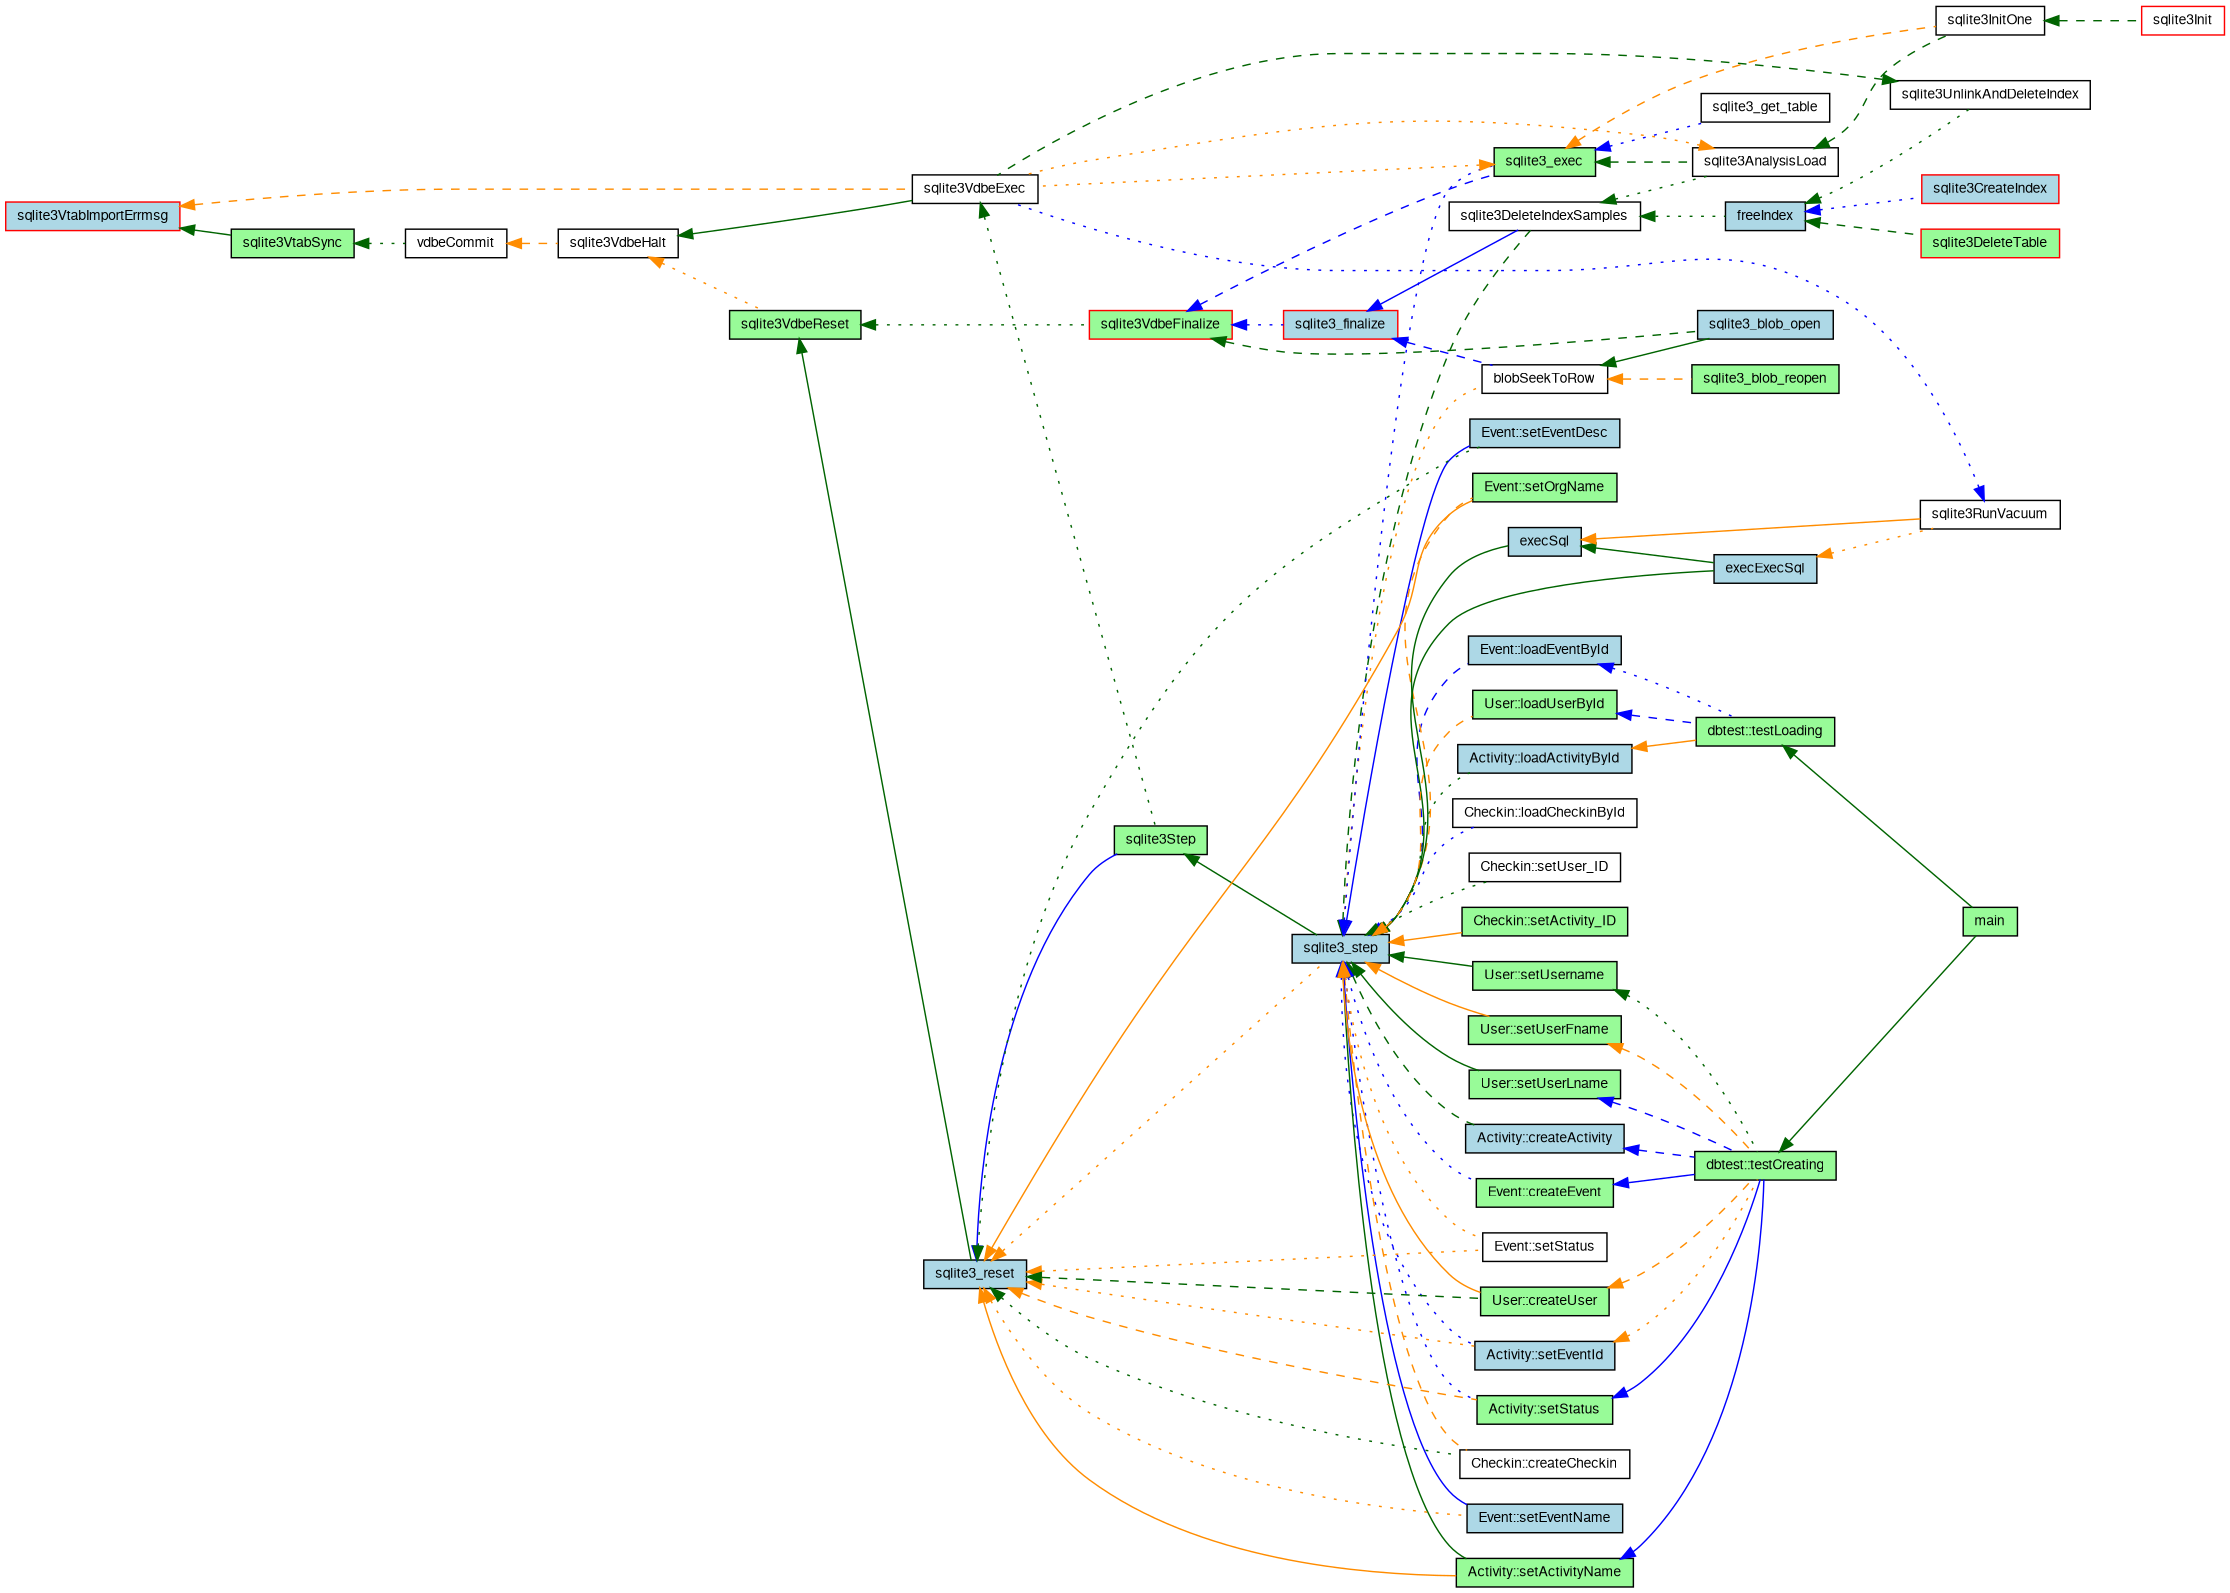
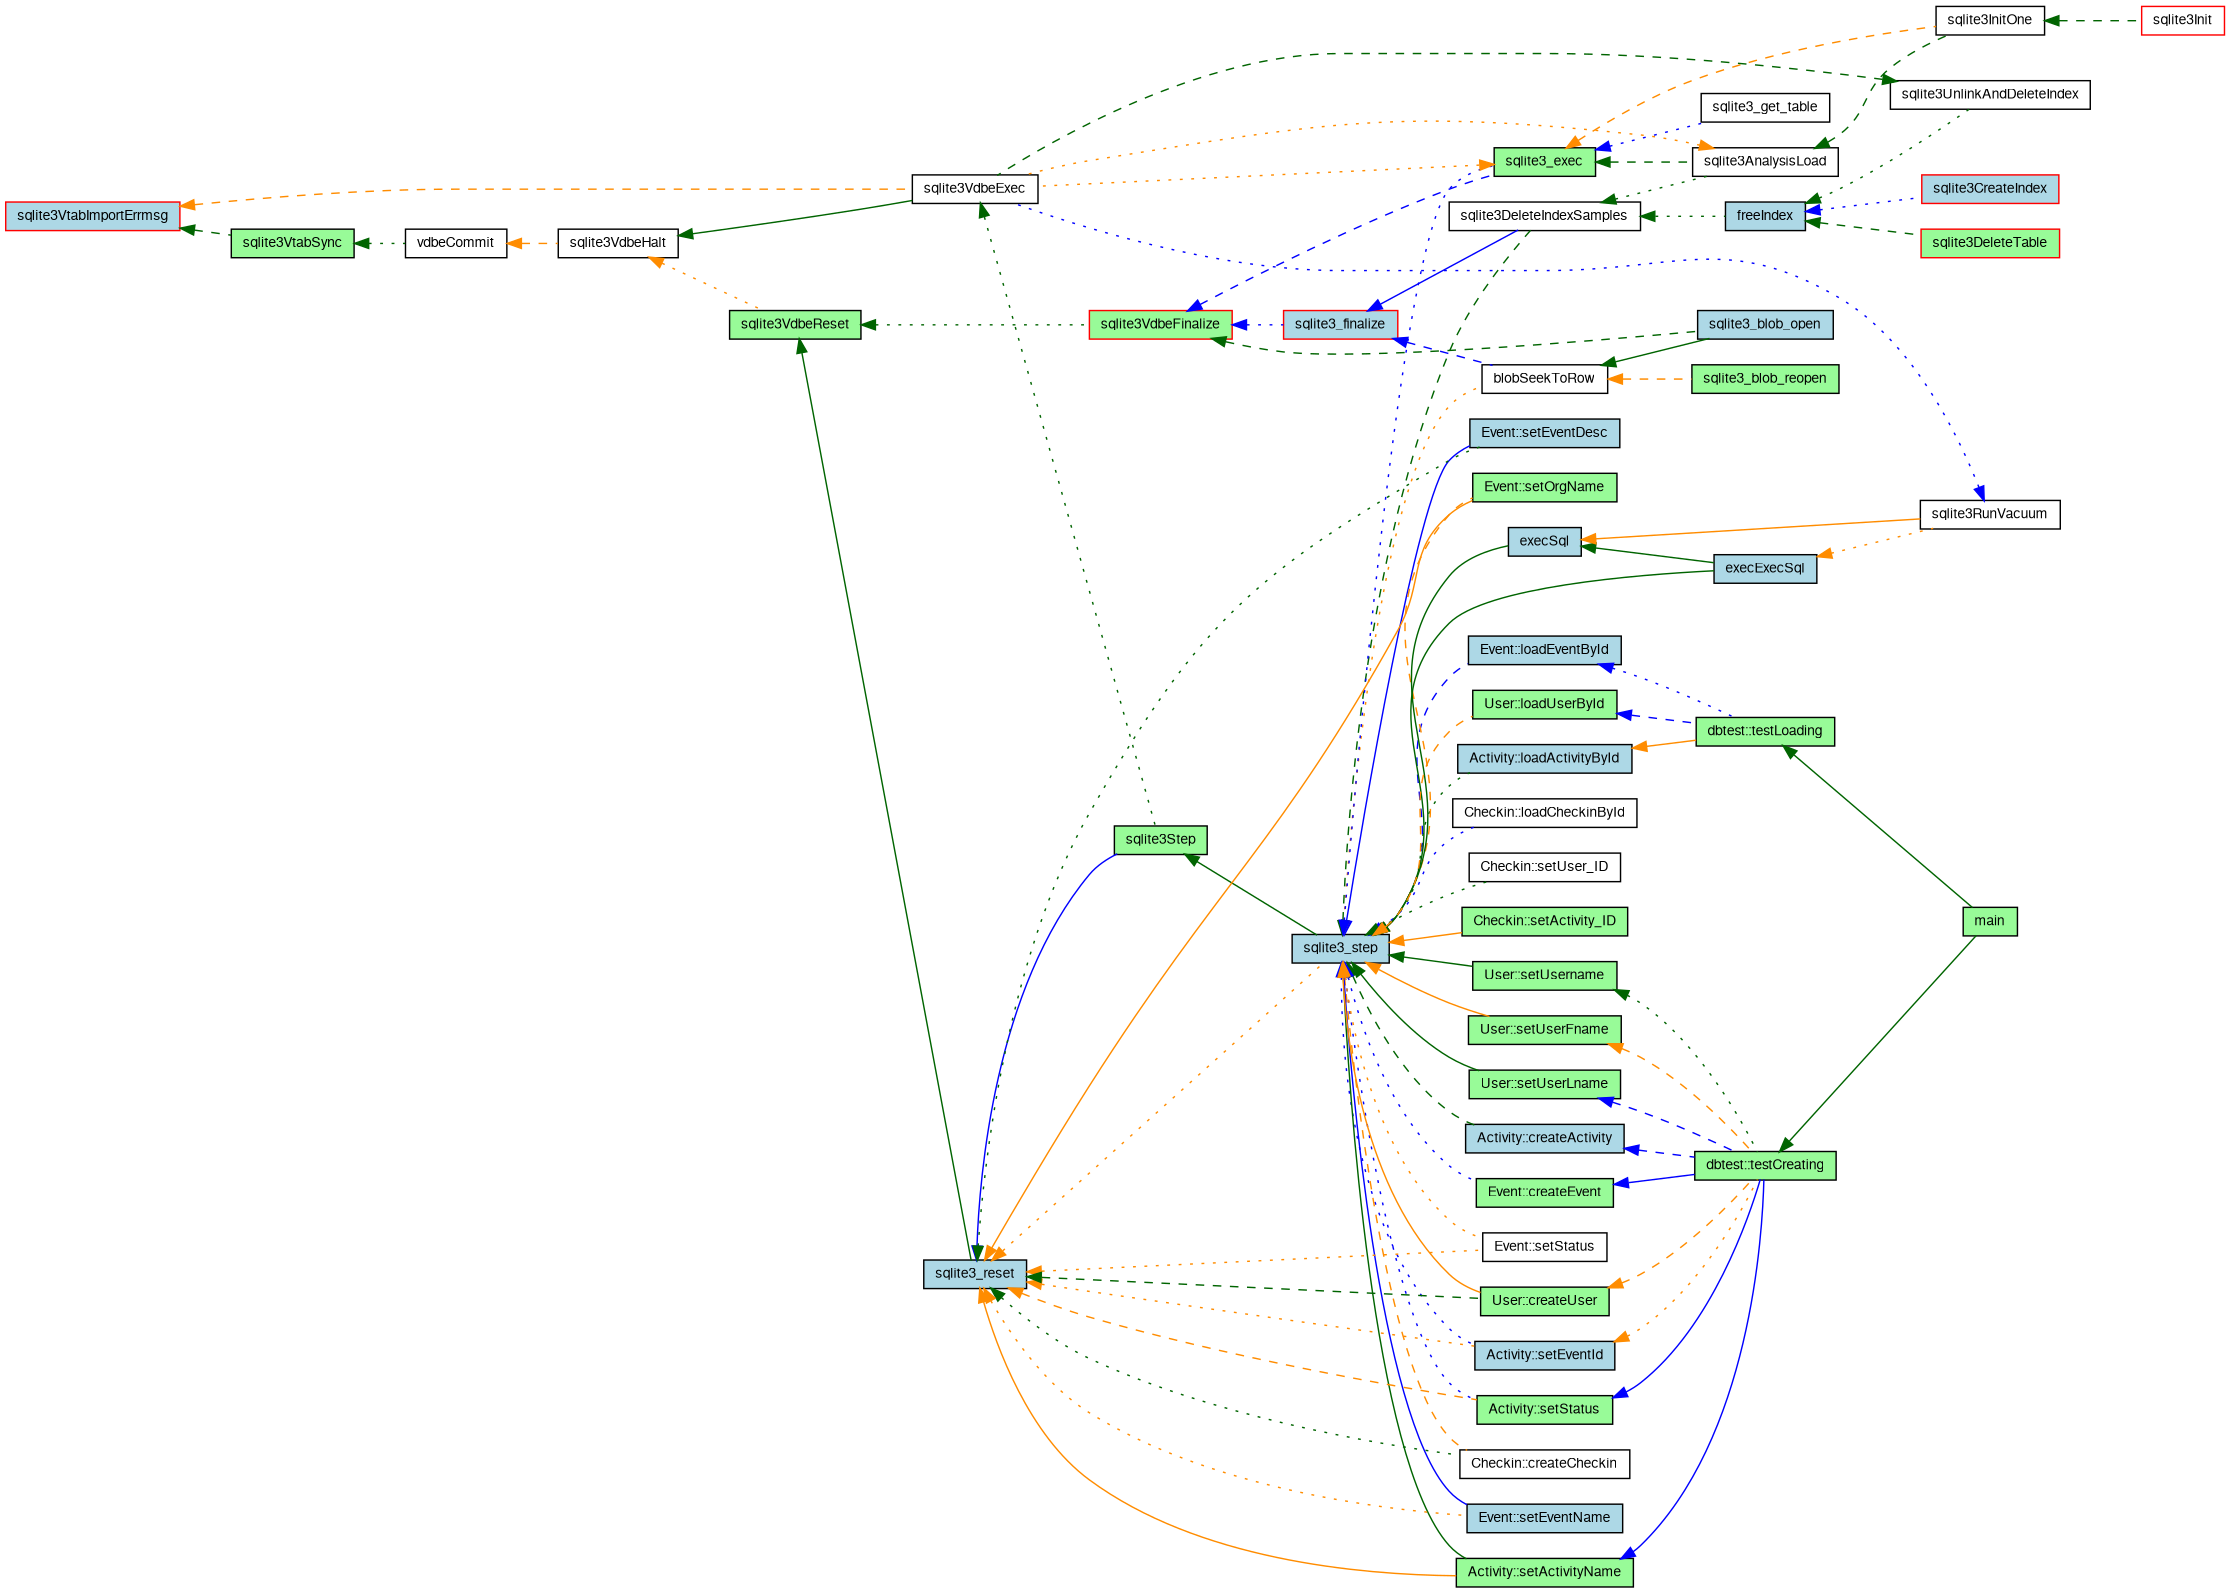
edge "sqlite3VtabSync" -> "sqlite3VtabImportErrmsg": style solid -> dashed
